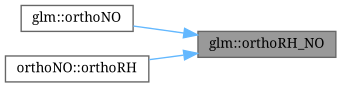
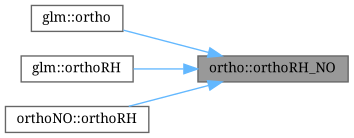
node "glm::ortho": added
node "glm::orthoNO": label "glm::orthoNO" -> "glm::orthoRH"
node "glm::orthoRH_NO": label "glm::orthoRH_NO" -> "ortho::orthoRH_NO"
